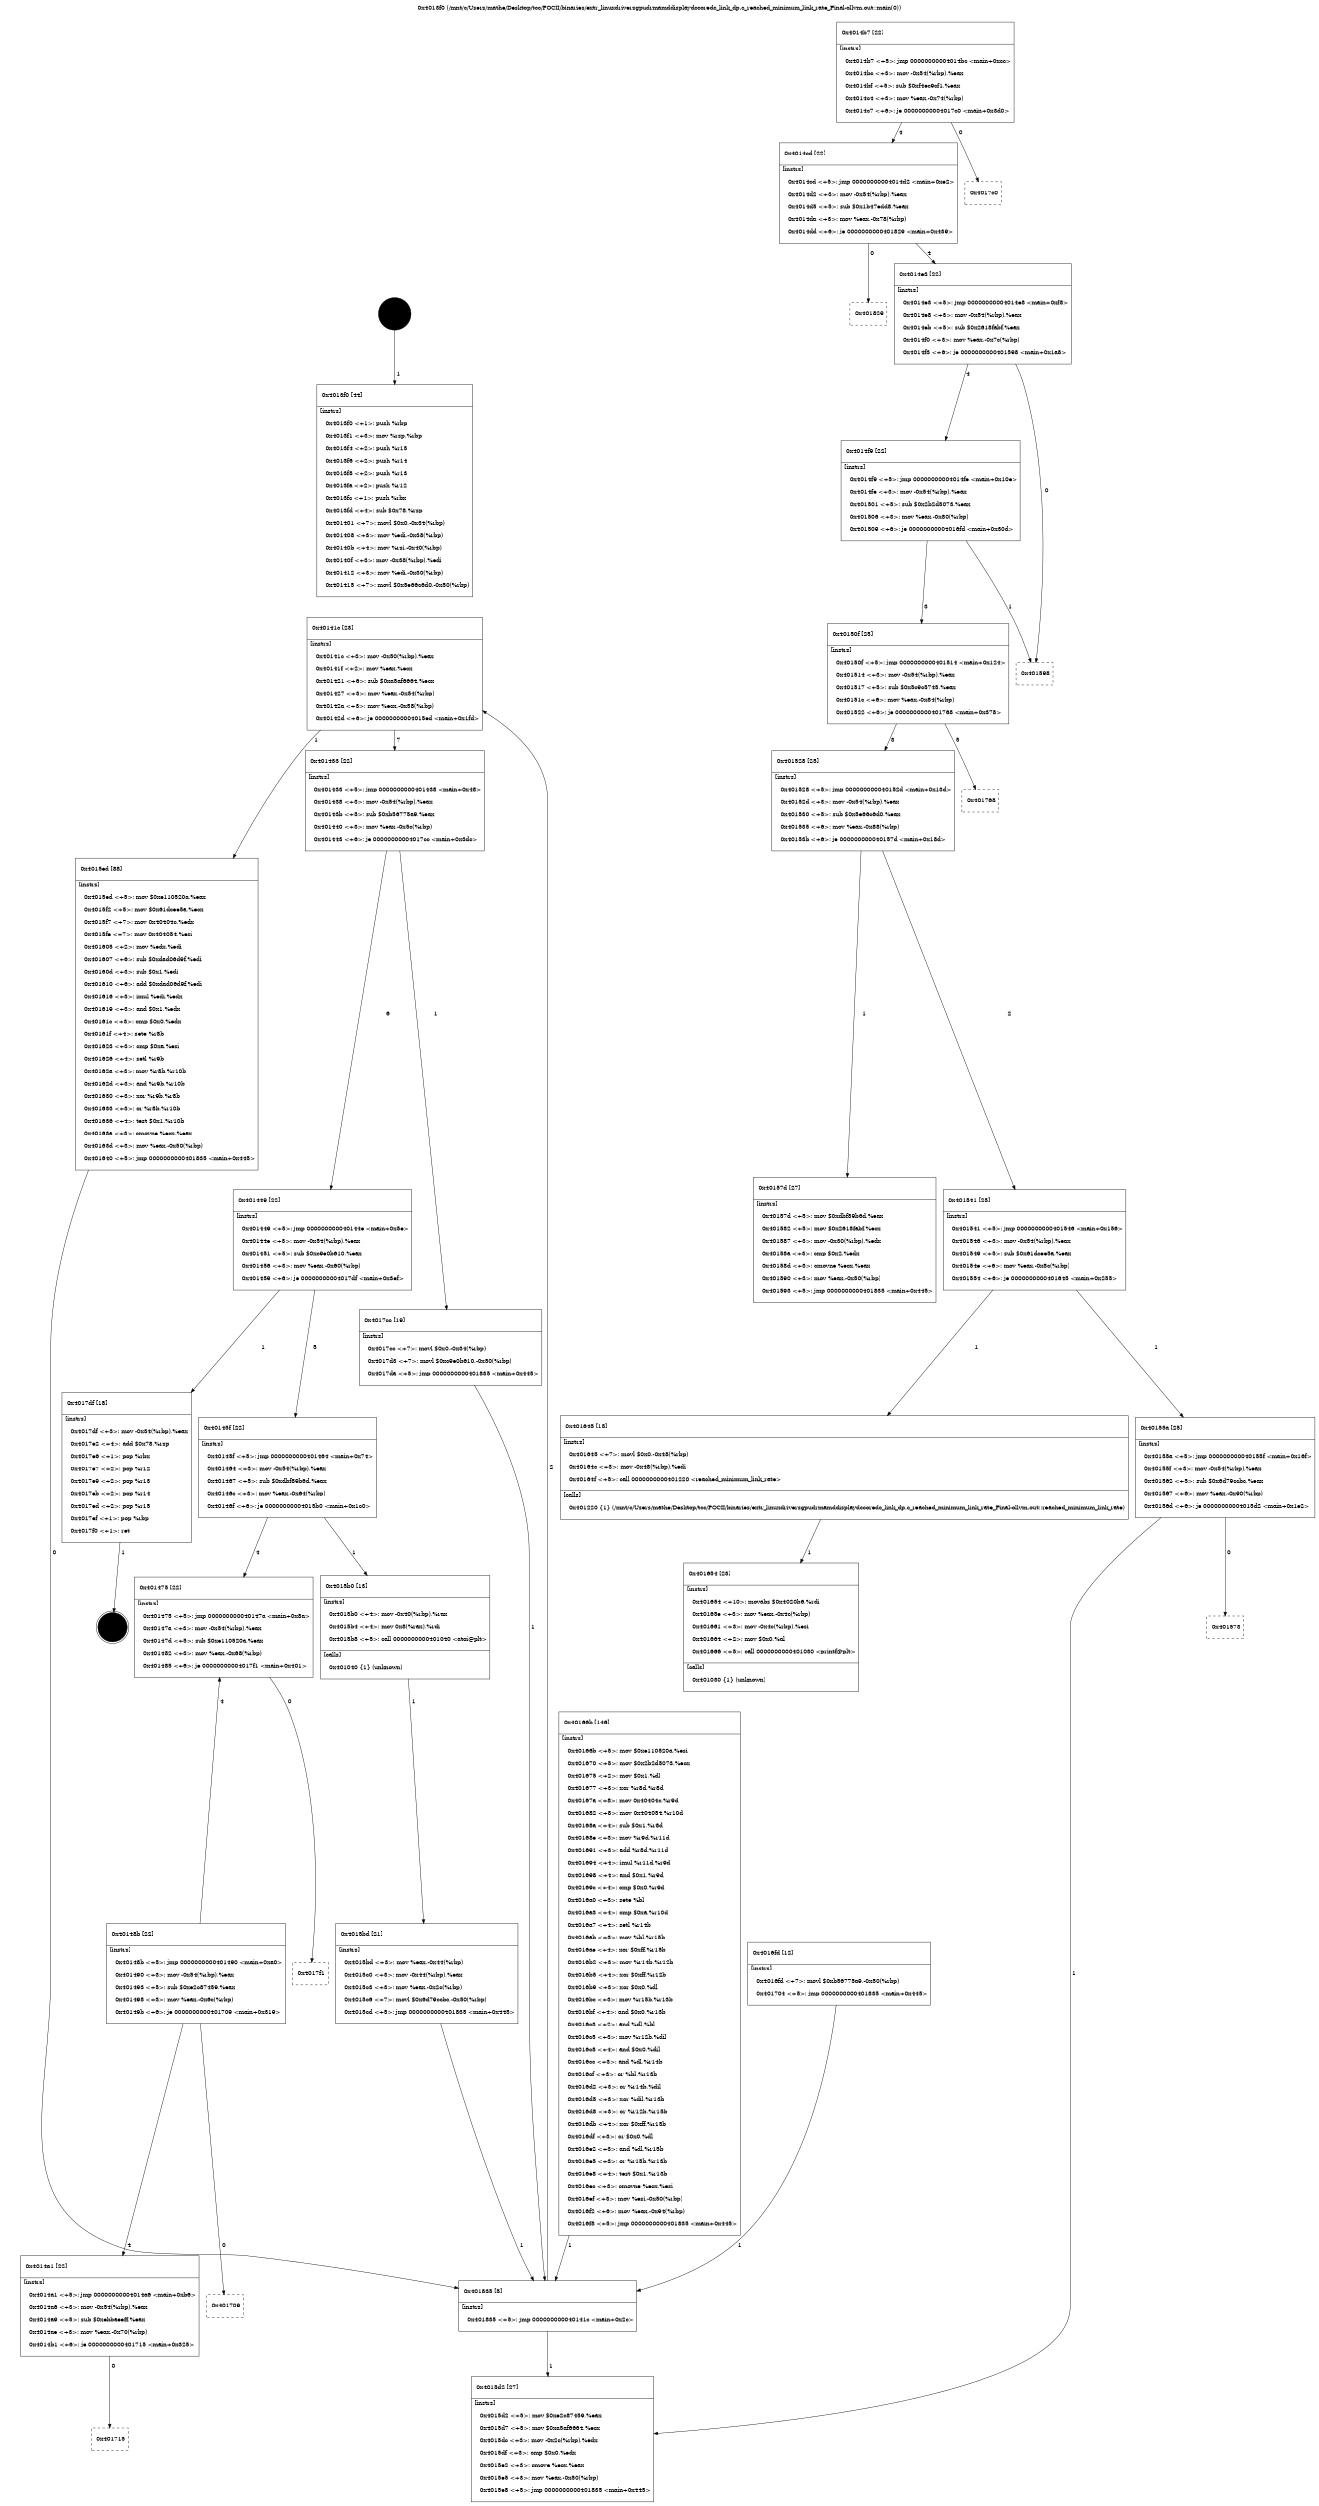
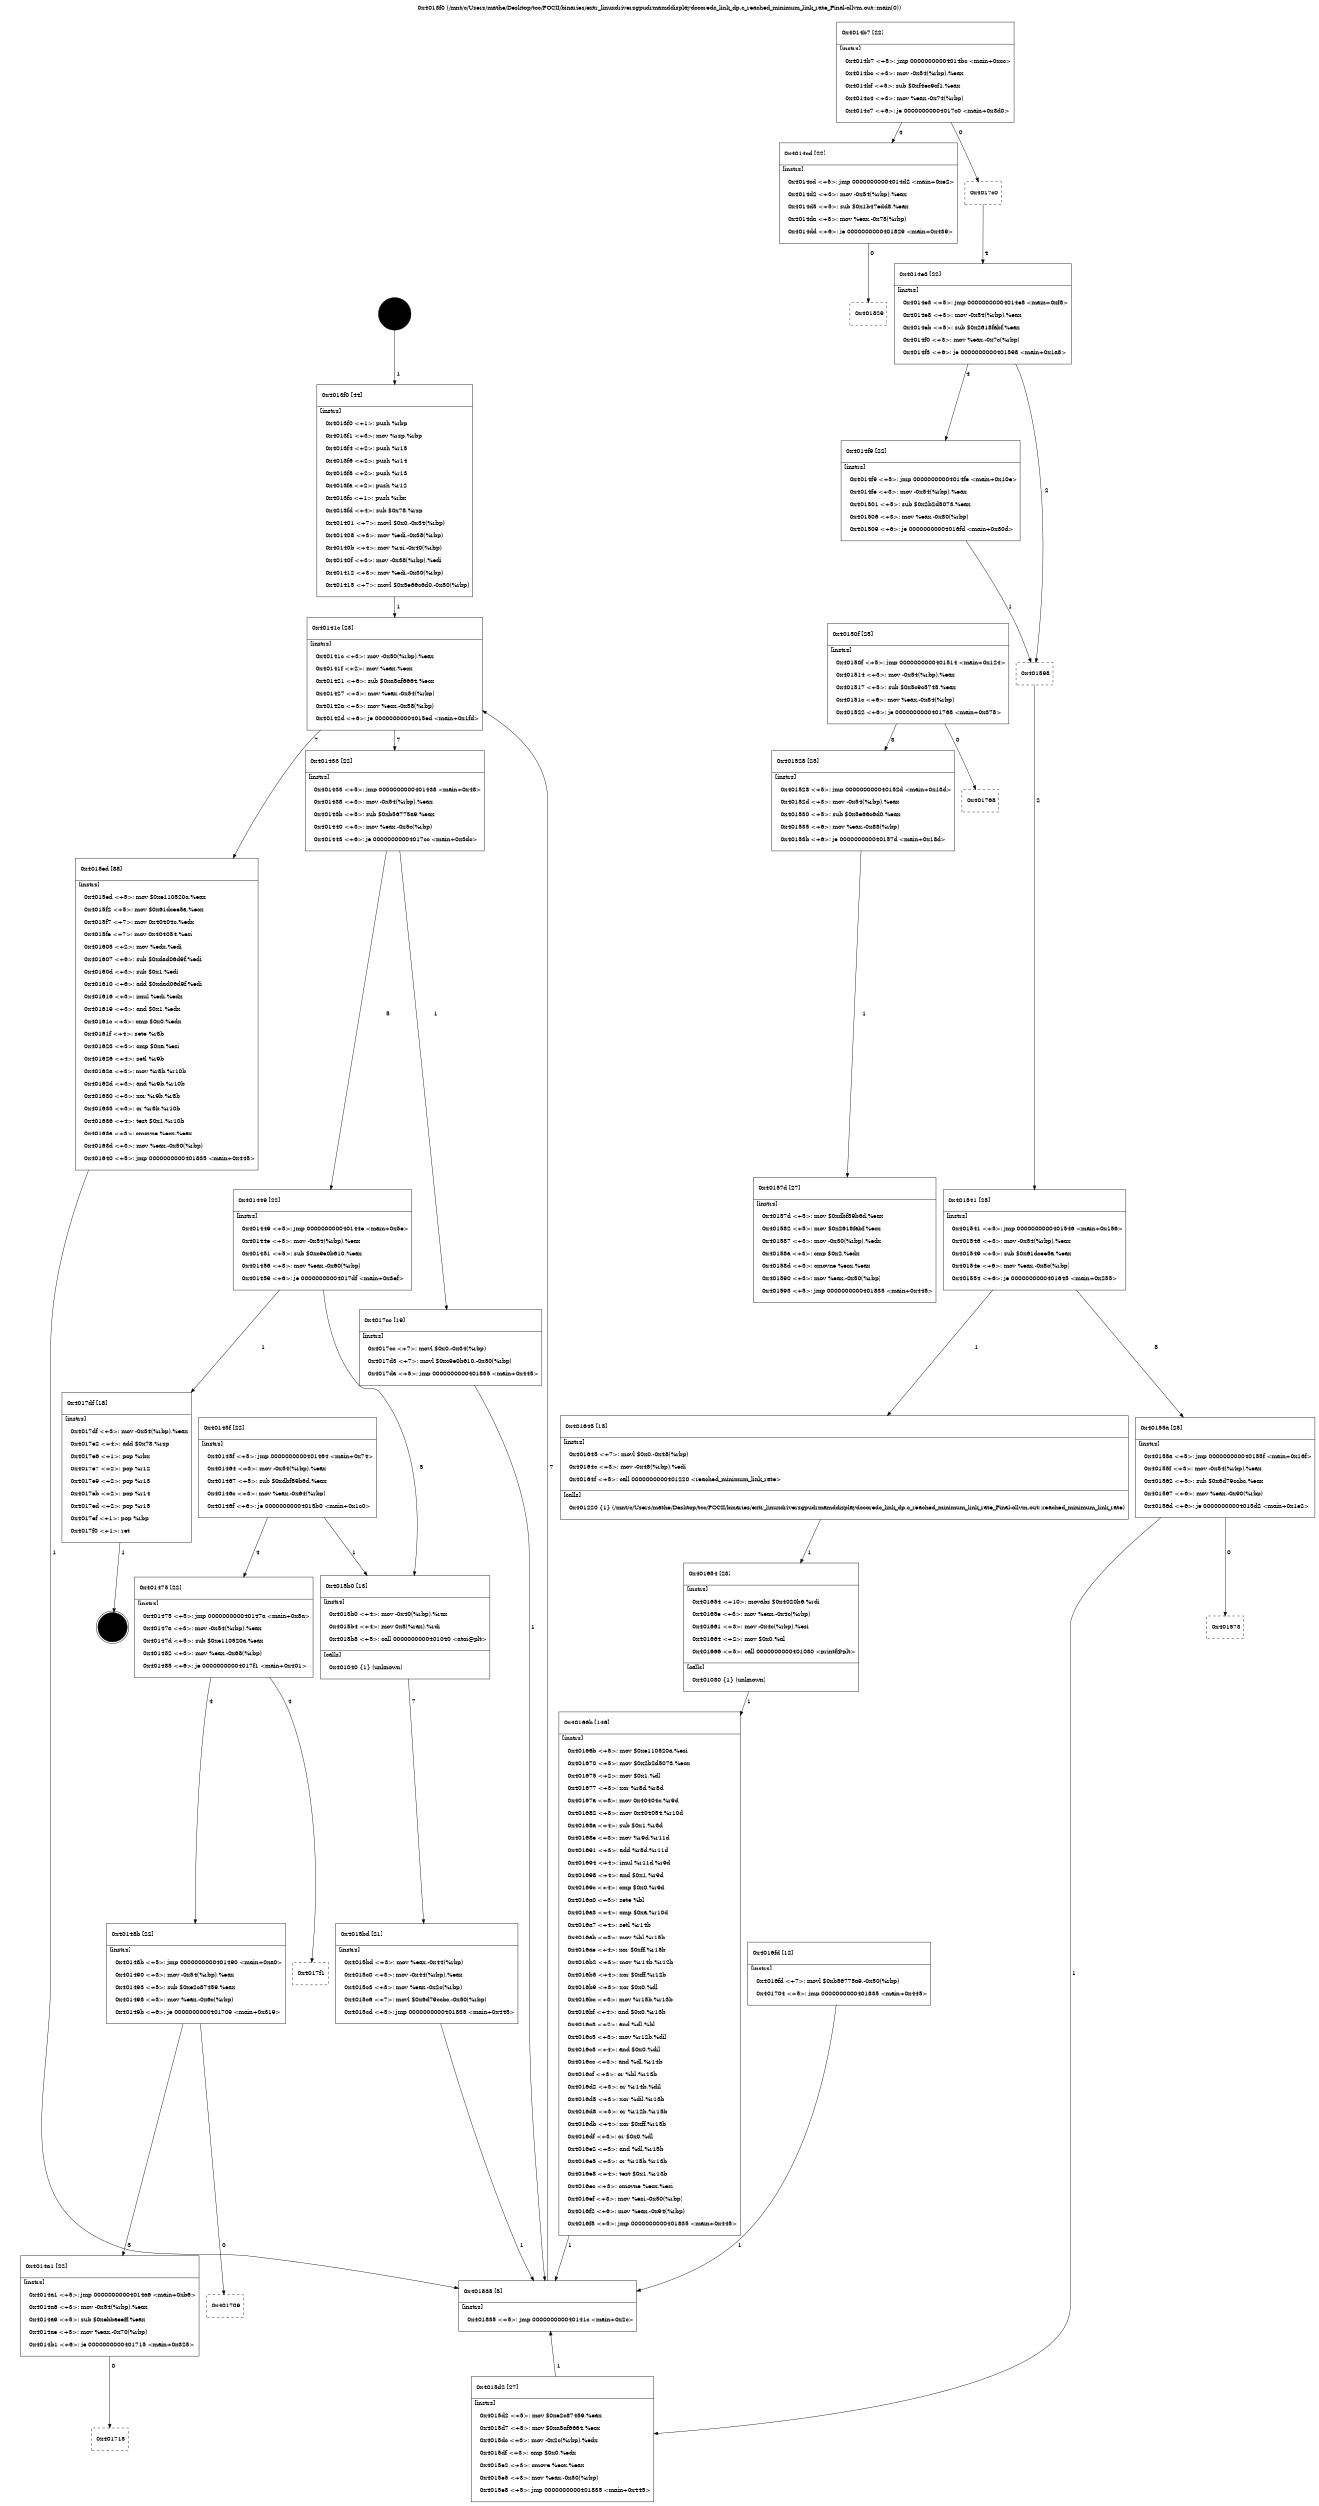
edge "0x4014cd [22]" -> "0x4014e3 [22]": now "0x4017c0" -> "0x4014e3 [22]"
edge "0x4014e3 [22]" -> "0x401598": label " 0" -> " 2"
edge "0x4014f9 [22]" -> "0x40150f [25]": removed, label "3"
edge "0x4013f0 [44]" -> "0x40141c [23]": added, label "1"
edge "0x40141c [23]" -> "0x4015ed [88]": label " 1" -> " 7"
edge "0x40150f [25]" -> "0x401768": label " 5" -> " 0"
edge "0x401433 [22]" -> "0x401449 [22]": label " 6" -> " 5"
edge "0x401528 [25]" -> "0x401541 [25]": now "0x401598" -> "0x401541 [25]"
edge "0x401541 [25]" -> "0x40155a [25]": label " 1" -> " 8"
edge "0x401449 [22]" -> "0x40145f [22]": now "0x401449 [22]" -> "0x4015b0 [13]"
edge "0x401835 [5]" -> "0x40141c [23]": label " 2" -> " 7"
edge "0x4015ed [88]" -> "0x401835 [5]": label " 0" -> " 1"
edge "0x401654 [23]" -> "0x40166b [146]": added, label "1"
edge "0x401475 [22]" -> "0x4017f1": label " 0" -> " 4"
edge "0x4015b0 [13]" -> "0x4015bd [21]": label " 1" -> " 7"
edge "0x40148b [22]" -> "0x401475 [22]": reversed
edge "0x40148b [22]" -> "0x4014a1 [22]": label " 4" -> " 3"
edge "0x401835 [5]" -> "0x4015d2 [27]": reversed
